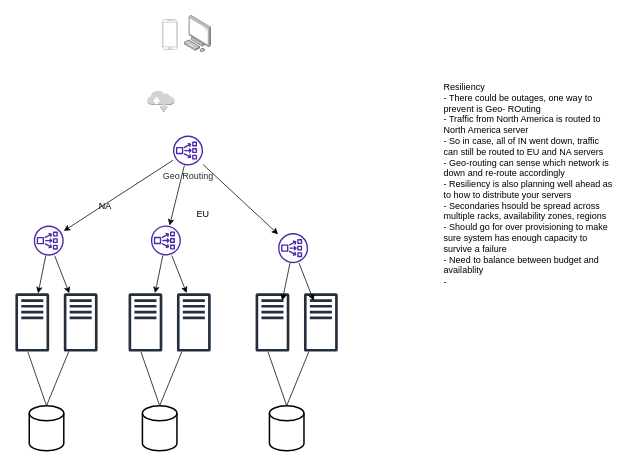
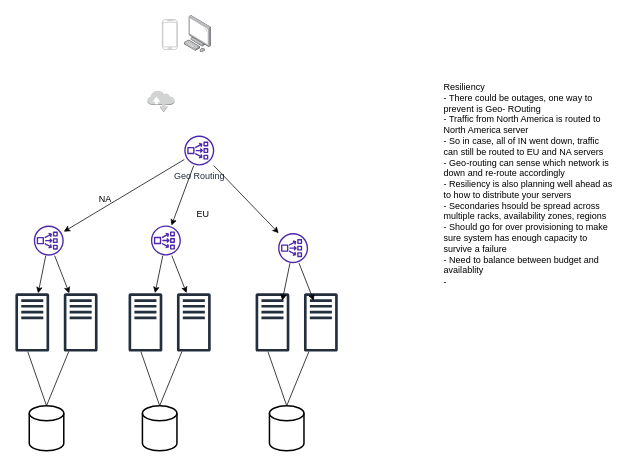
node "Geo Routing": moved (188, 150) -> (199, 150)
node "NA": moved (105, 207) -> (105, 199)
